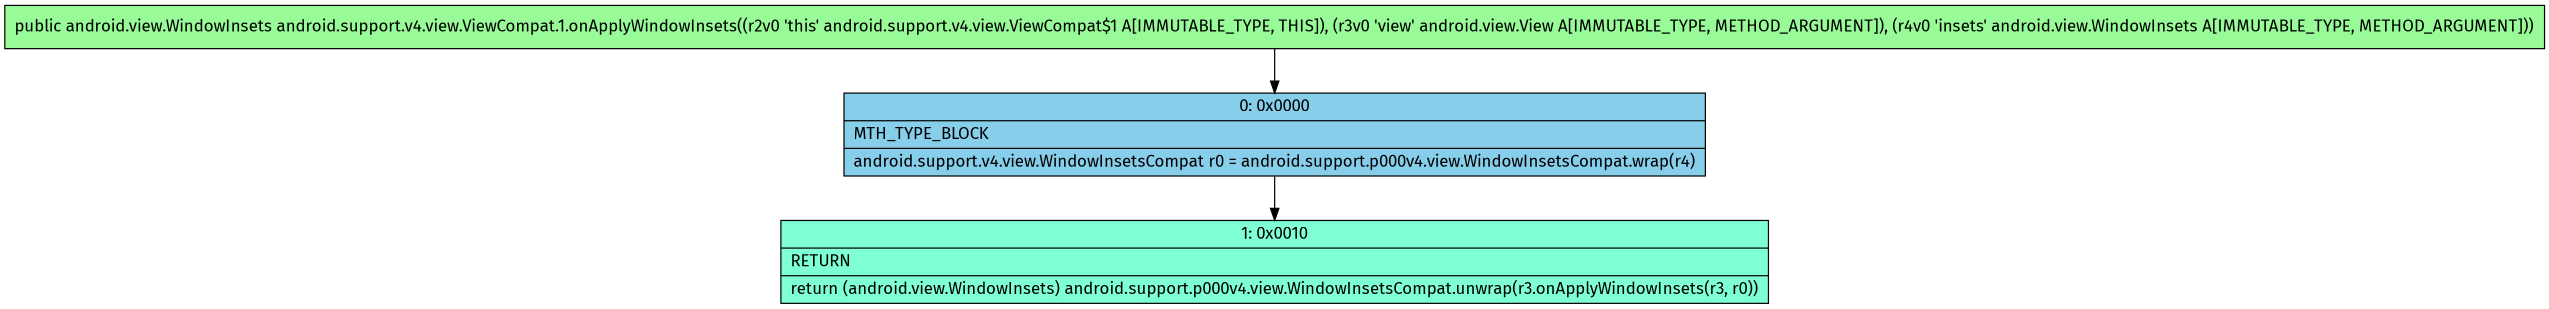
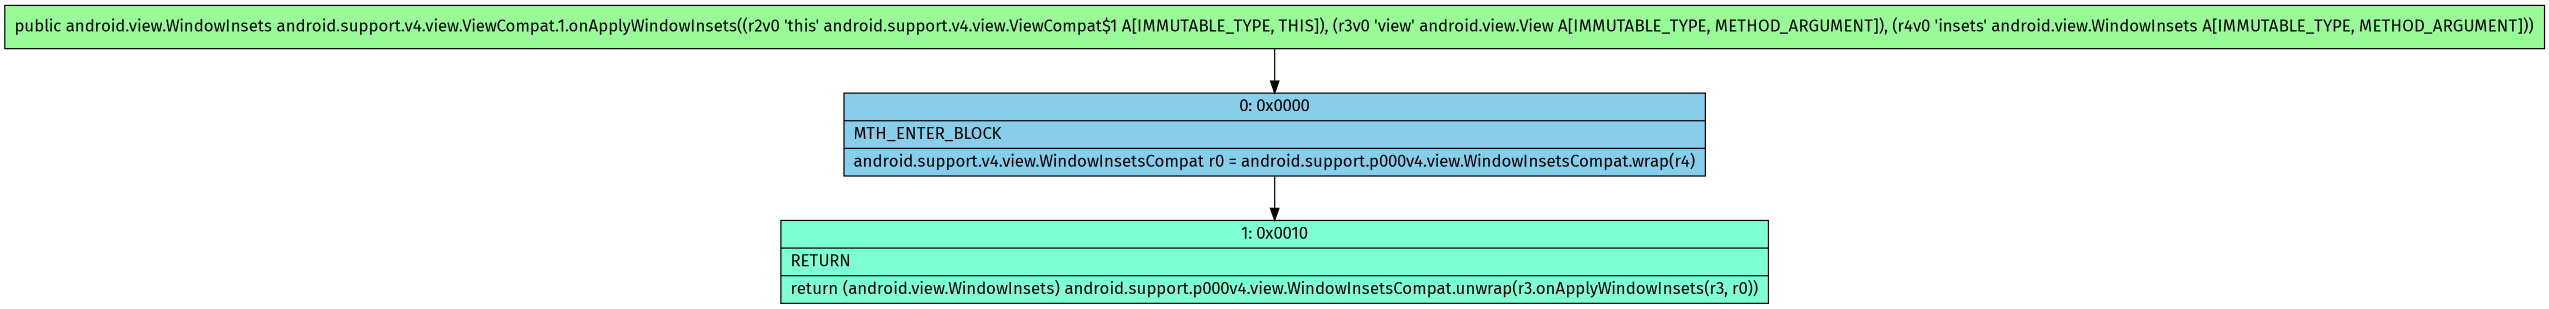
node "0: 0x0000": text "MTH_TYPE_BLOCK" -> "MTH_ENTER_BLOCK"
